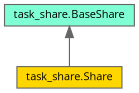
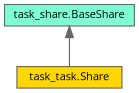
node "task_share.Share": label "task_share.Share" -> "task_task.Share"
